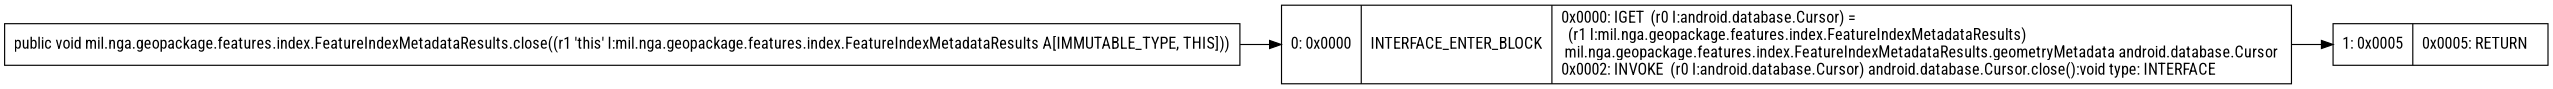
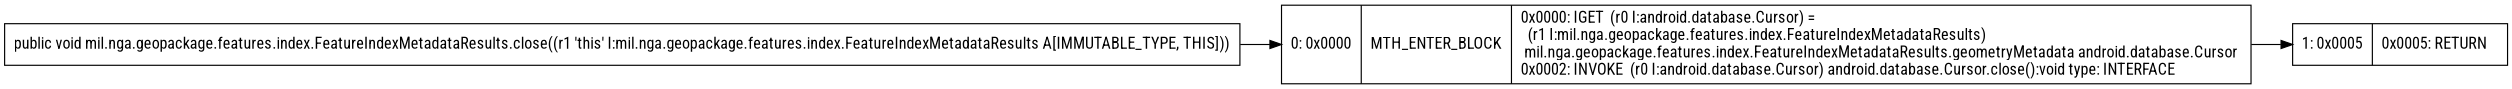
node "0: 0x0000": text "INTERFACE_ENTER_BLOCK" -> "MTH_ENTER_BLOCK"
